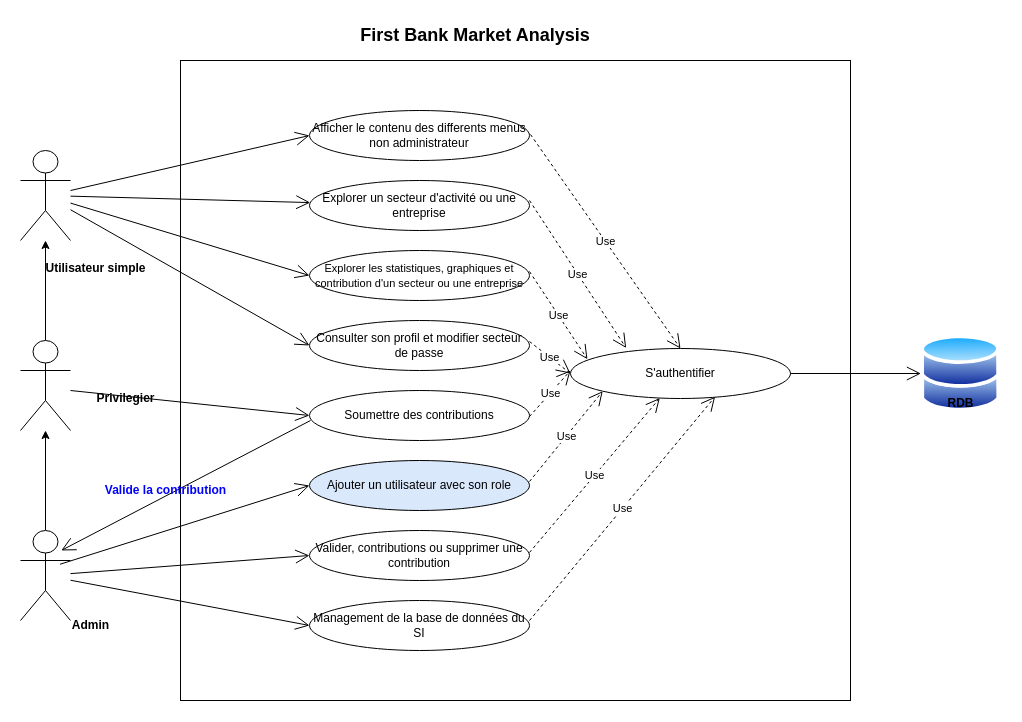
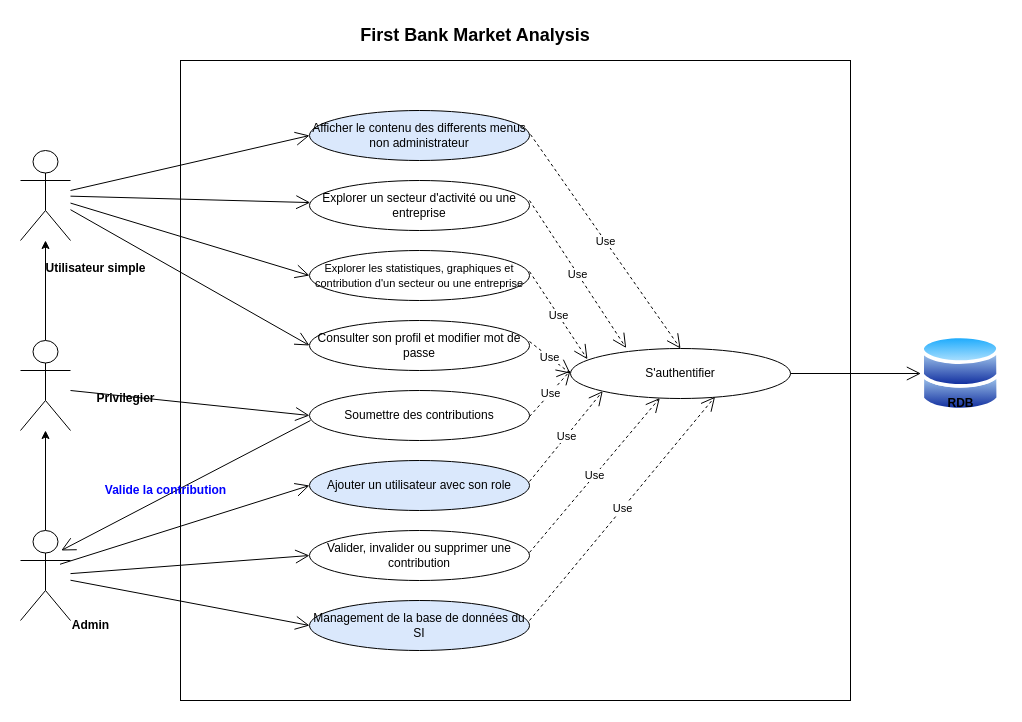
node "Afficher le contenu des differents menus non administrateur": fillcolor #ffffff -> #dae8fc
node "Consulter son profil et modifier secteur de passe": label "Consulter son profil et modifier secteur de passe" -> "Consulter son profil et modifier mot de passe"
node "Valider, contributions ou supprimer une contribution": label "Valider, contributions ou supprimer une contribution" -> "Valider, invalider ou supprimer une contribution"
node "Management de la base de données du SI": fillcolor #ffffff -> #dae8fc
